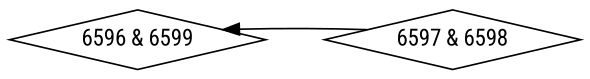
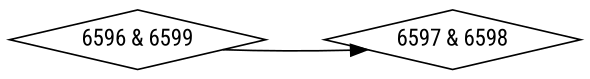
edge "6597 & 6598" -> "6596 & 6599": reversed
